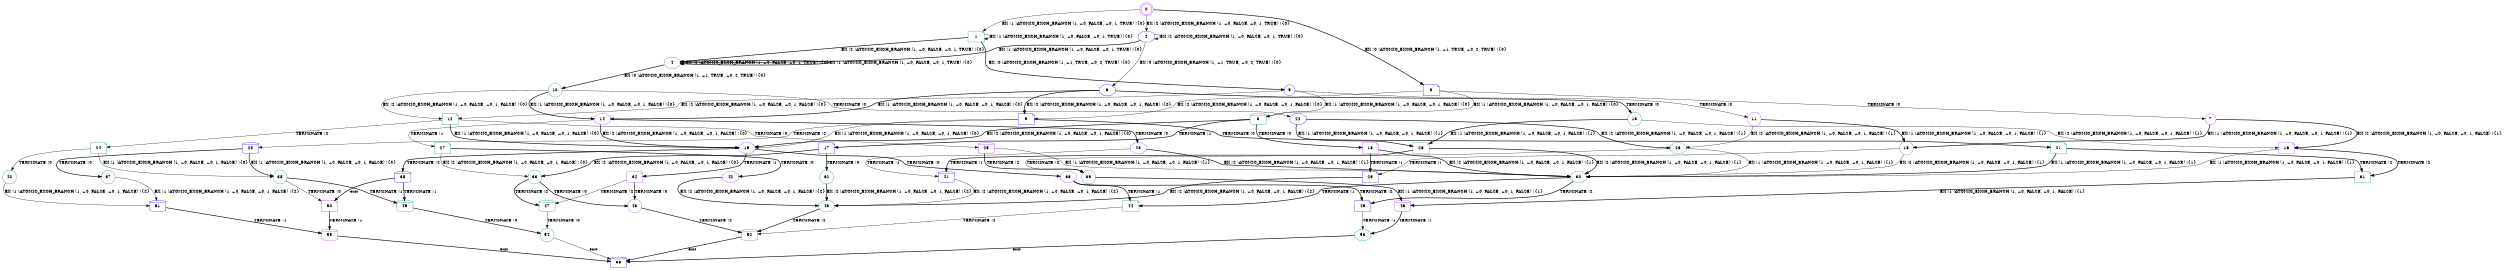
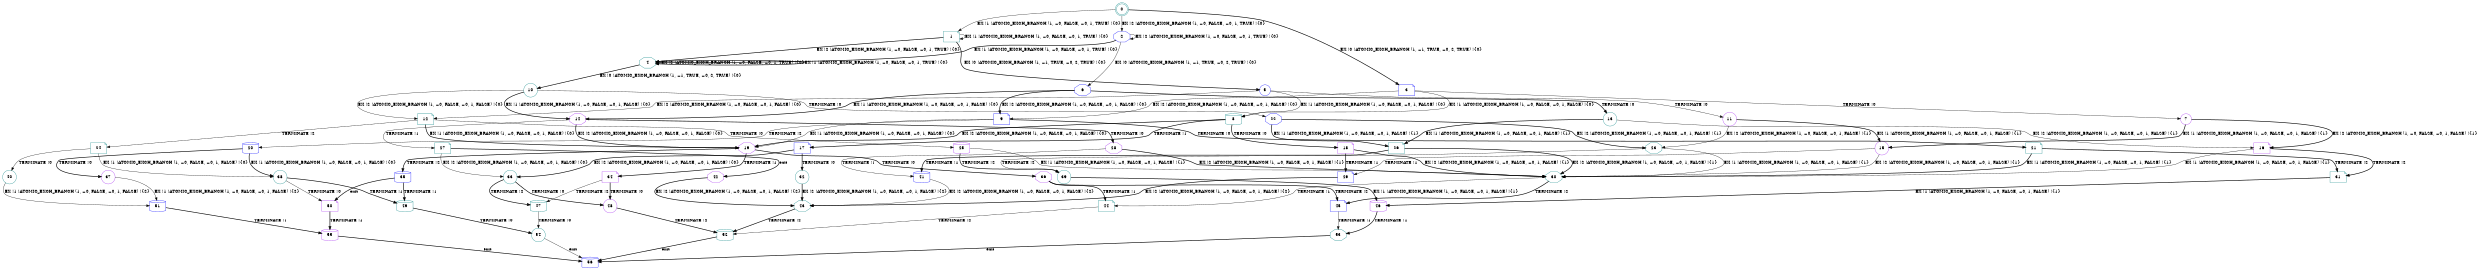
node "0": color purple -> teal
edge "27" -> "42": label "TERMINATE !0" -> "exit"
node "37": color teal -> purple
edge "30" -> "44": style bold -> solid
